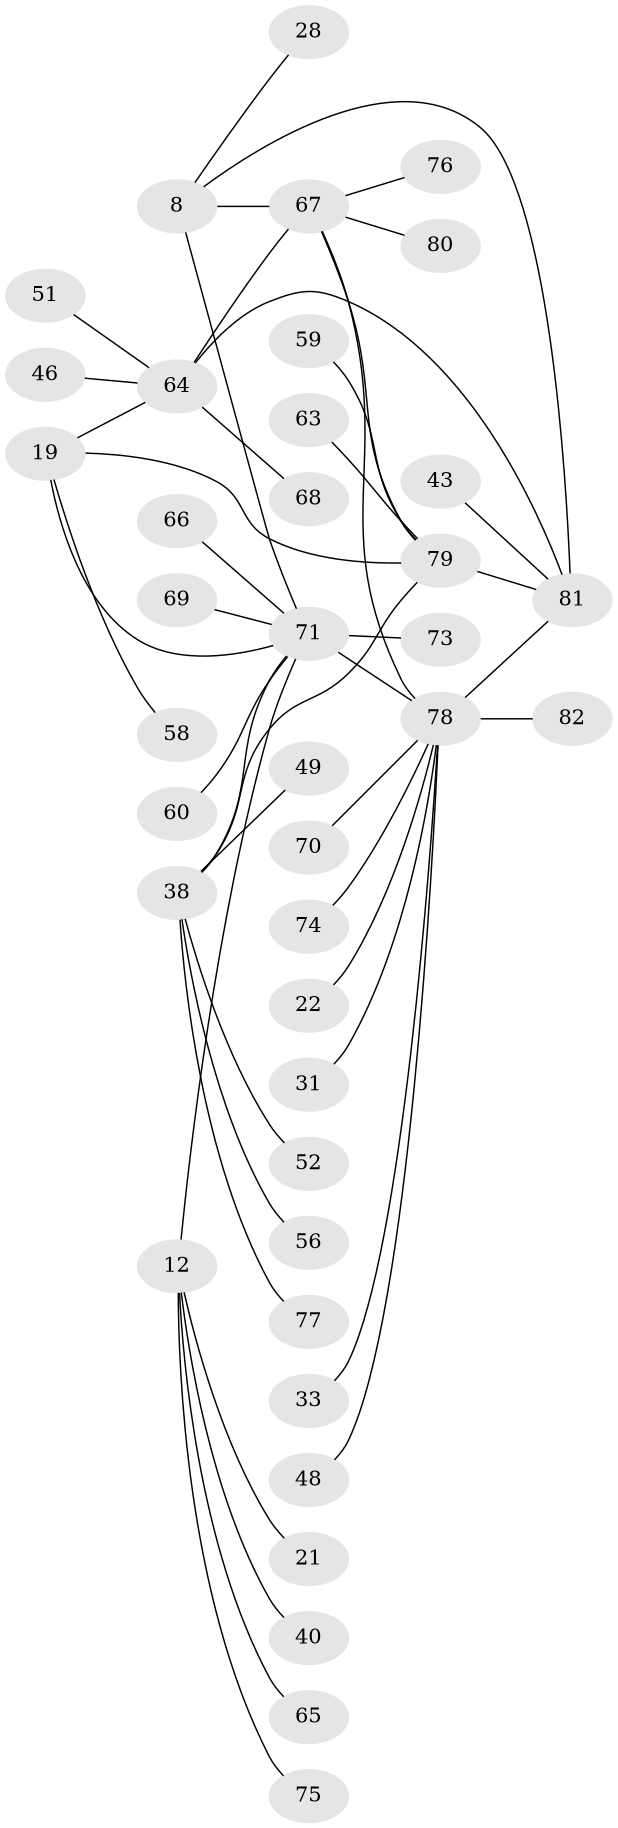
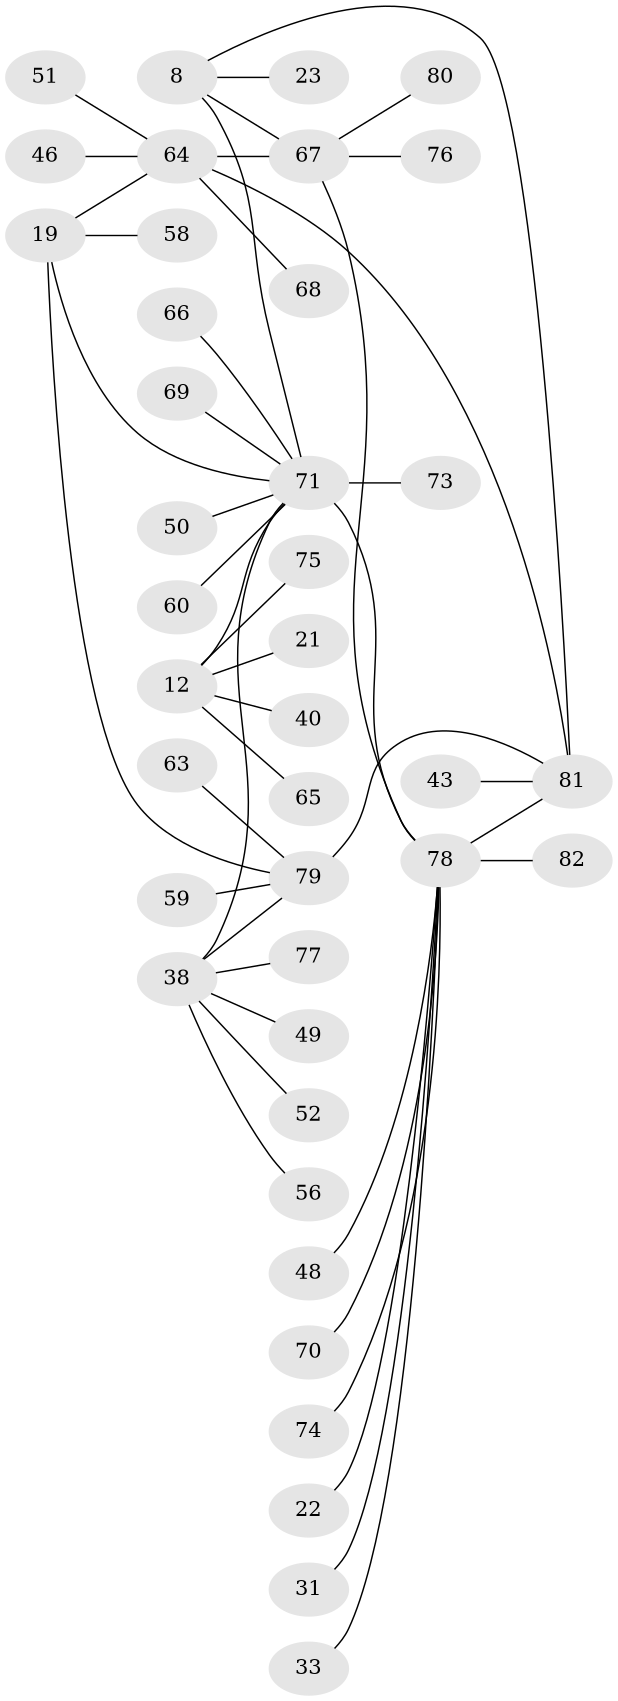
node "28": label "28" -> "23"
edge "67" -- "79": removed
node "50": added
